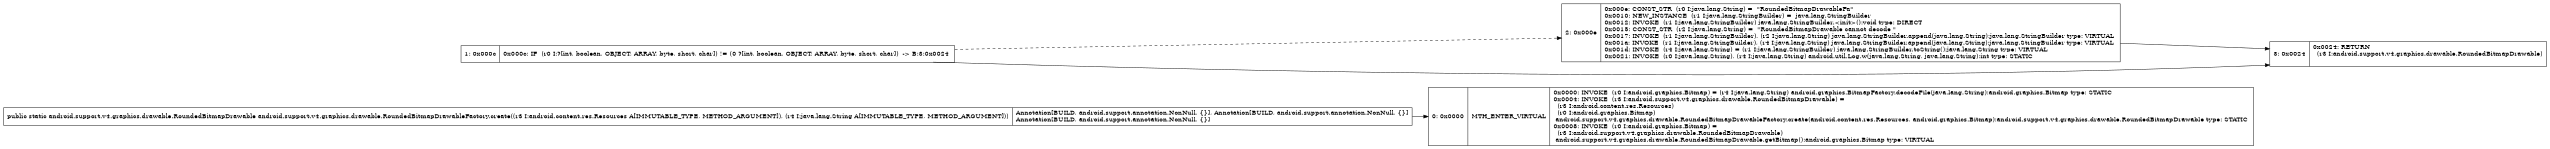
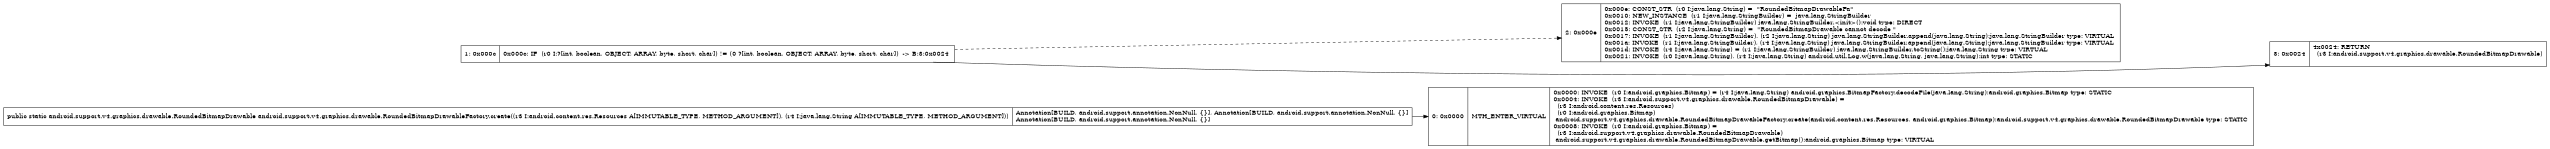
edge "2: 0x000e" -> "3: 0x0024": removed
node "3: 0x0024": text "0x0024: RETURN" -> "4x0024: RETURN"
